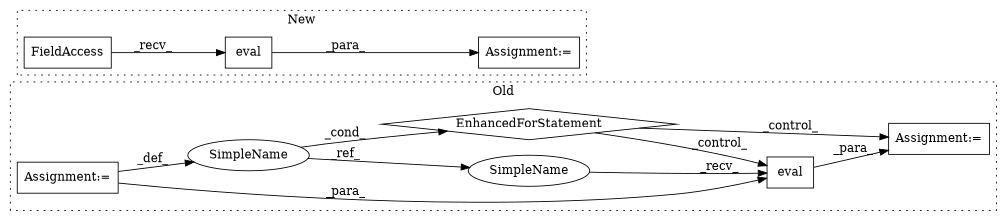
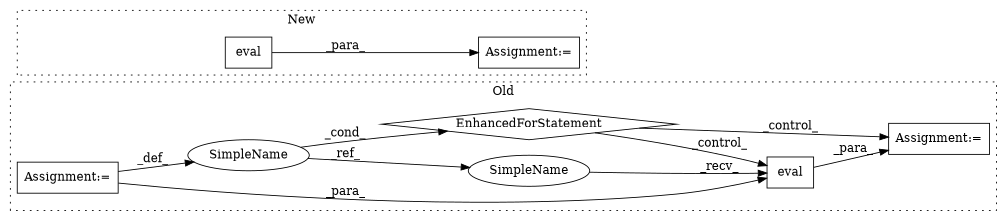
node "FieldAccess": removed
